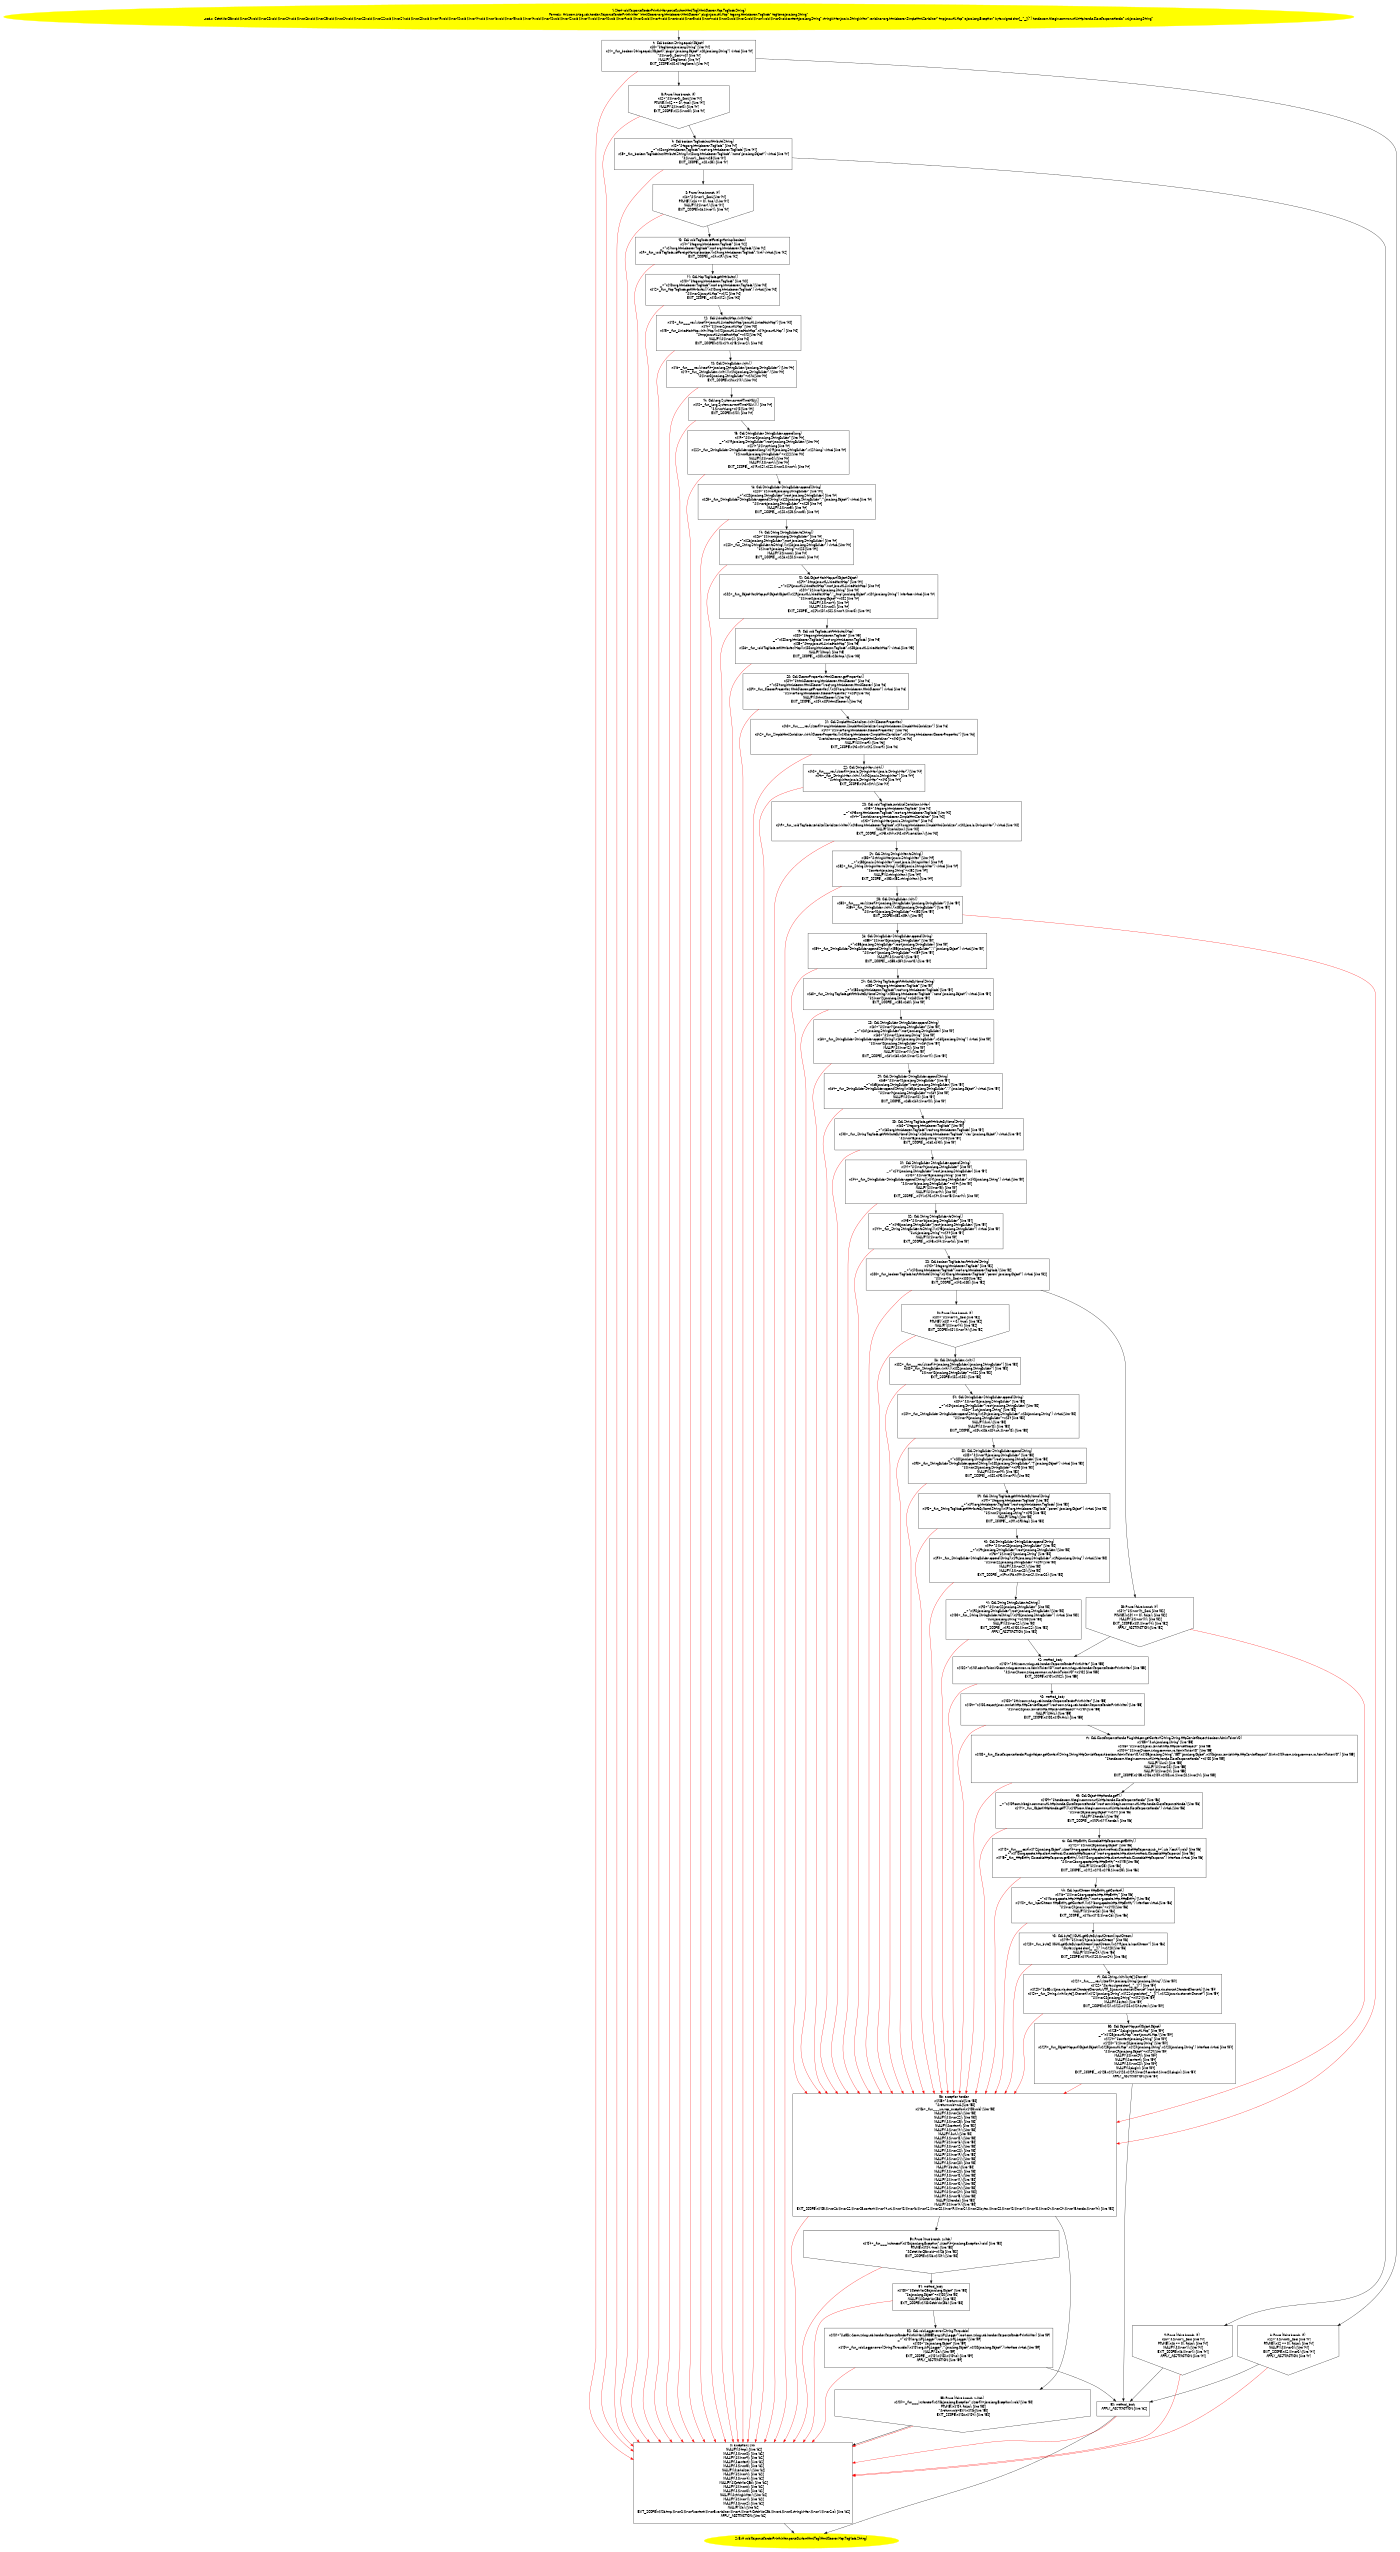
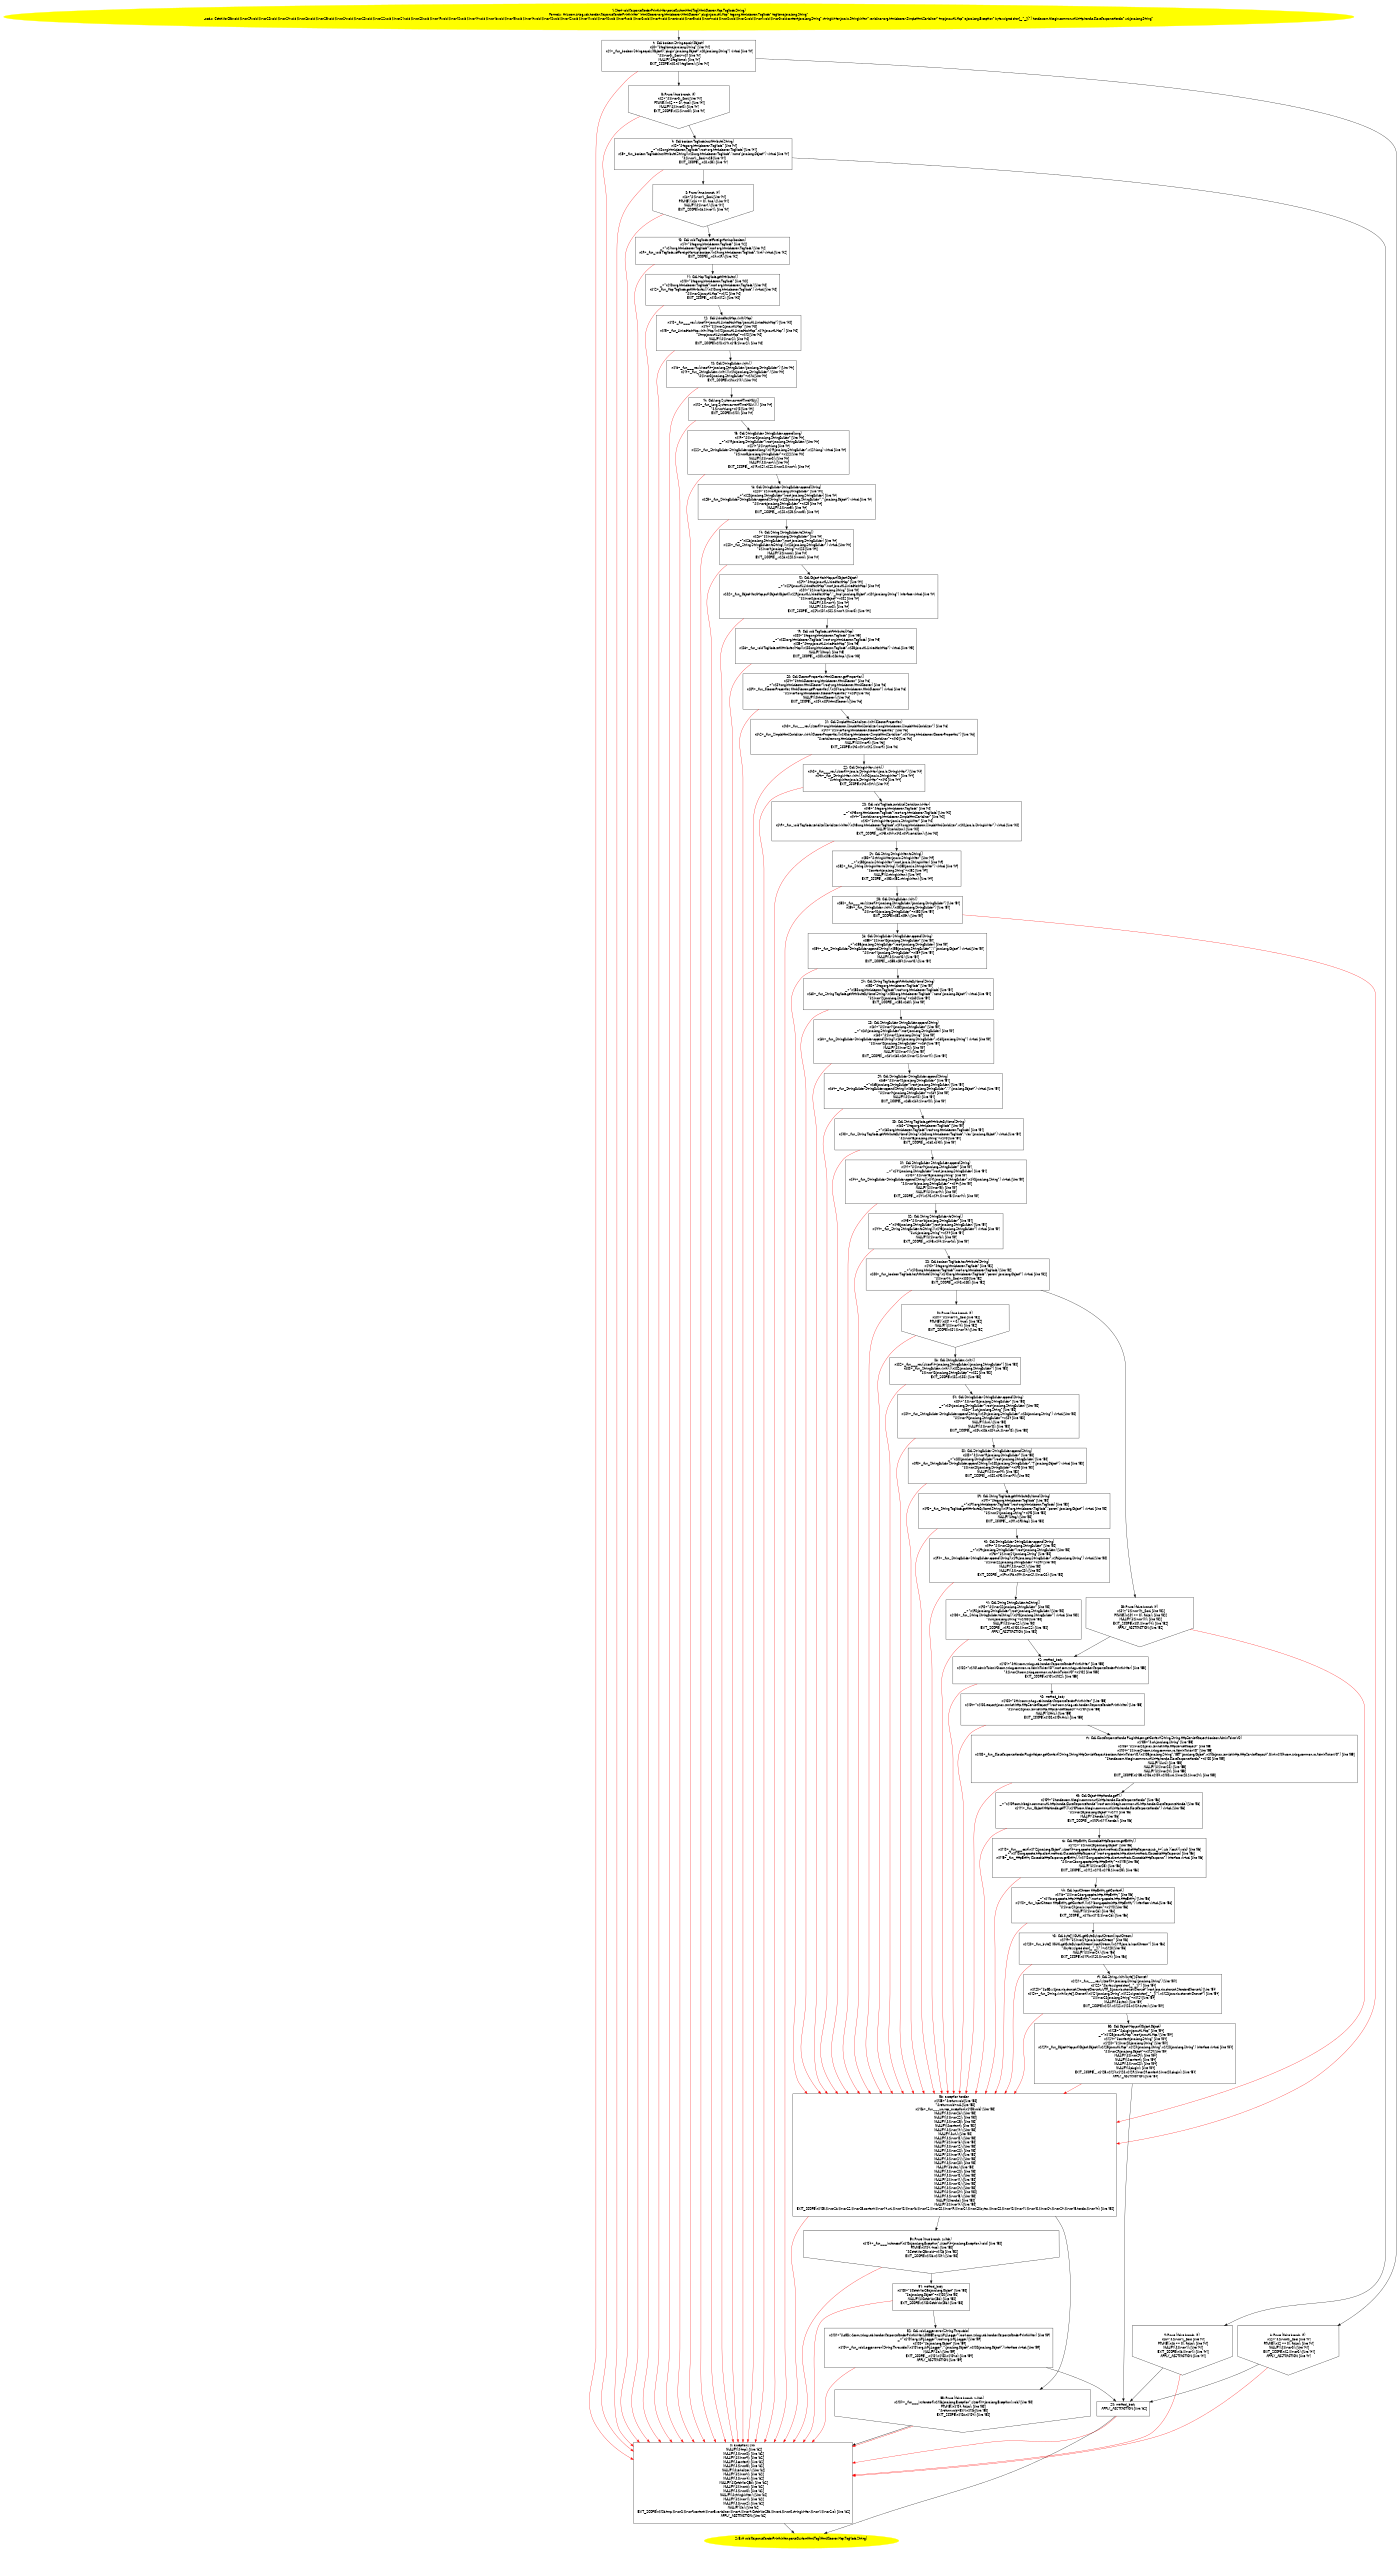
node "53:  method_body APPLY_ABSTRACTION; [line 162]": label "53:  method_body APPLY_ABSTRACTION; [line 162]" -> "23:  method_body APPLY_ABSTRACTION; [line 162]"
